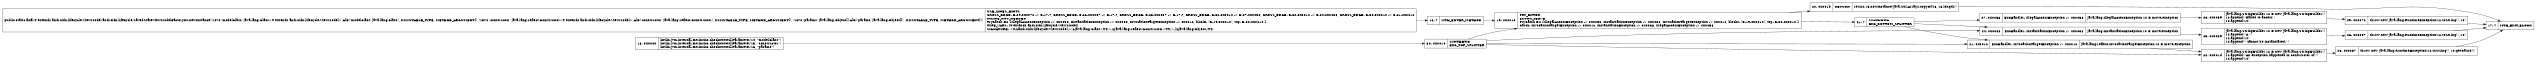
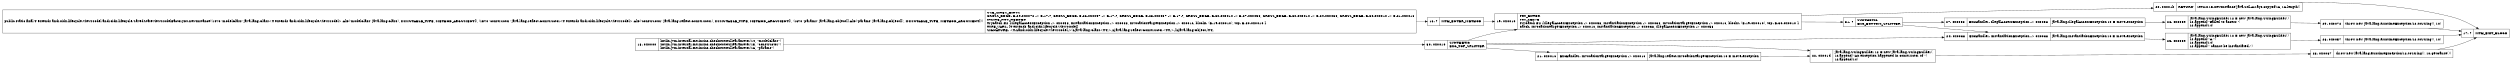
node "19: 0x0010": text "BLOCK_LEAVE" -> "TRY_LEAVE"
edge "31: ?" -> "21: 0x001c": removed
